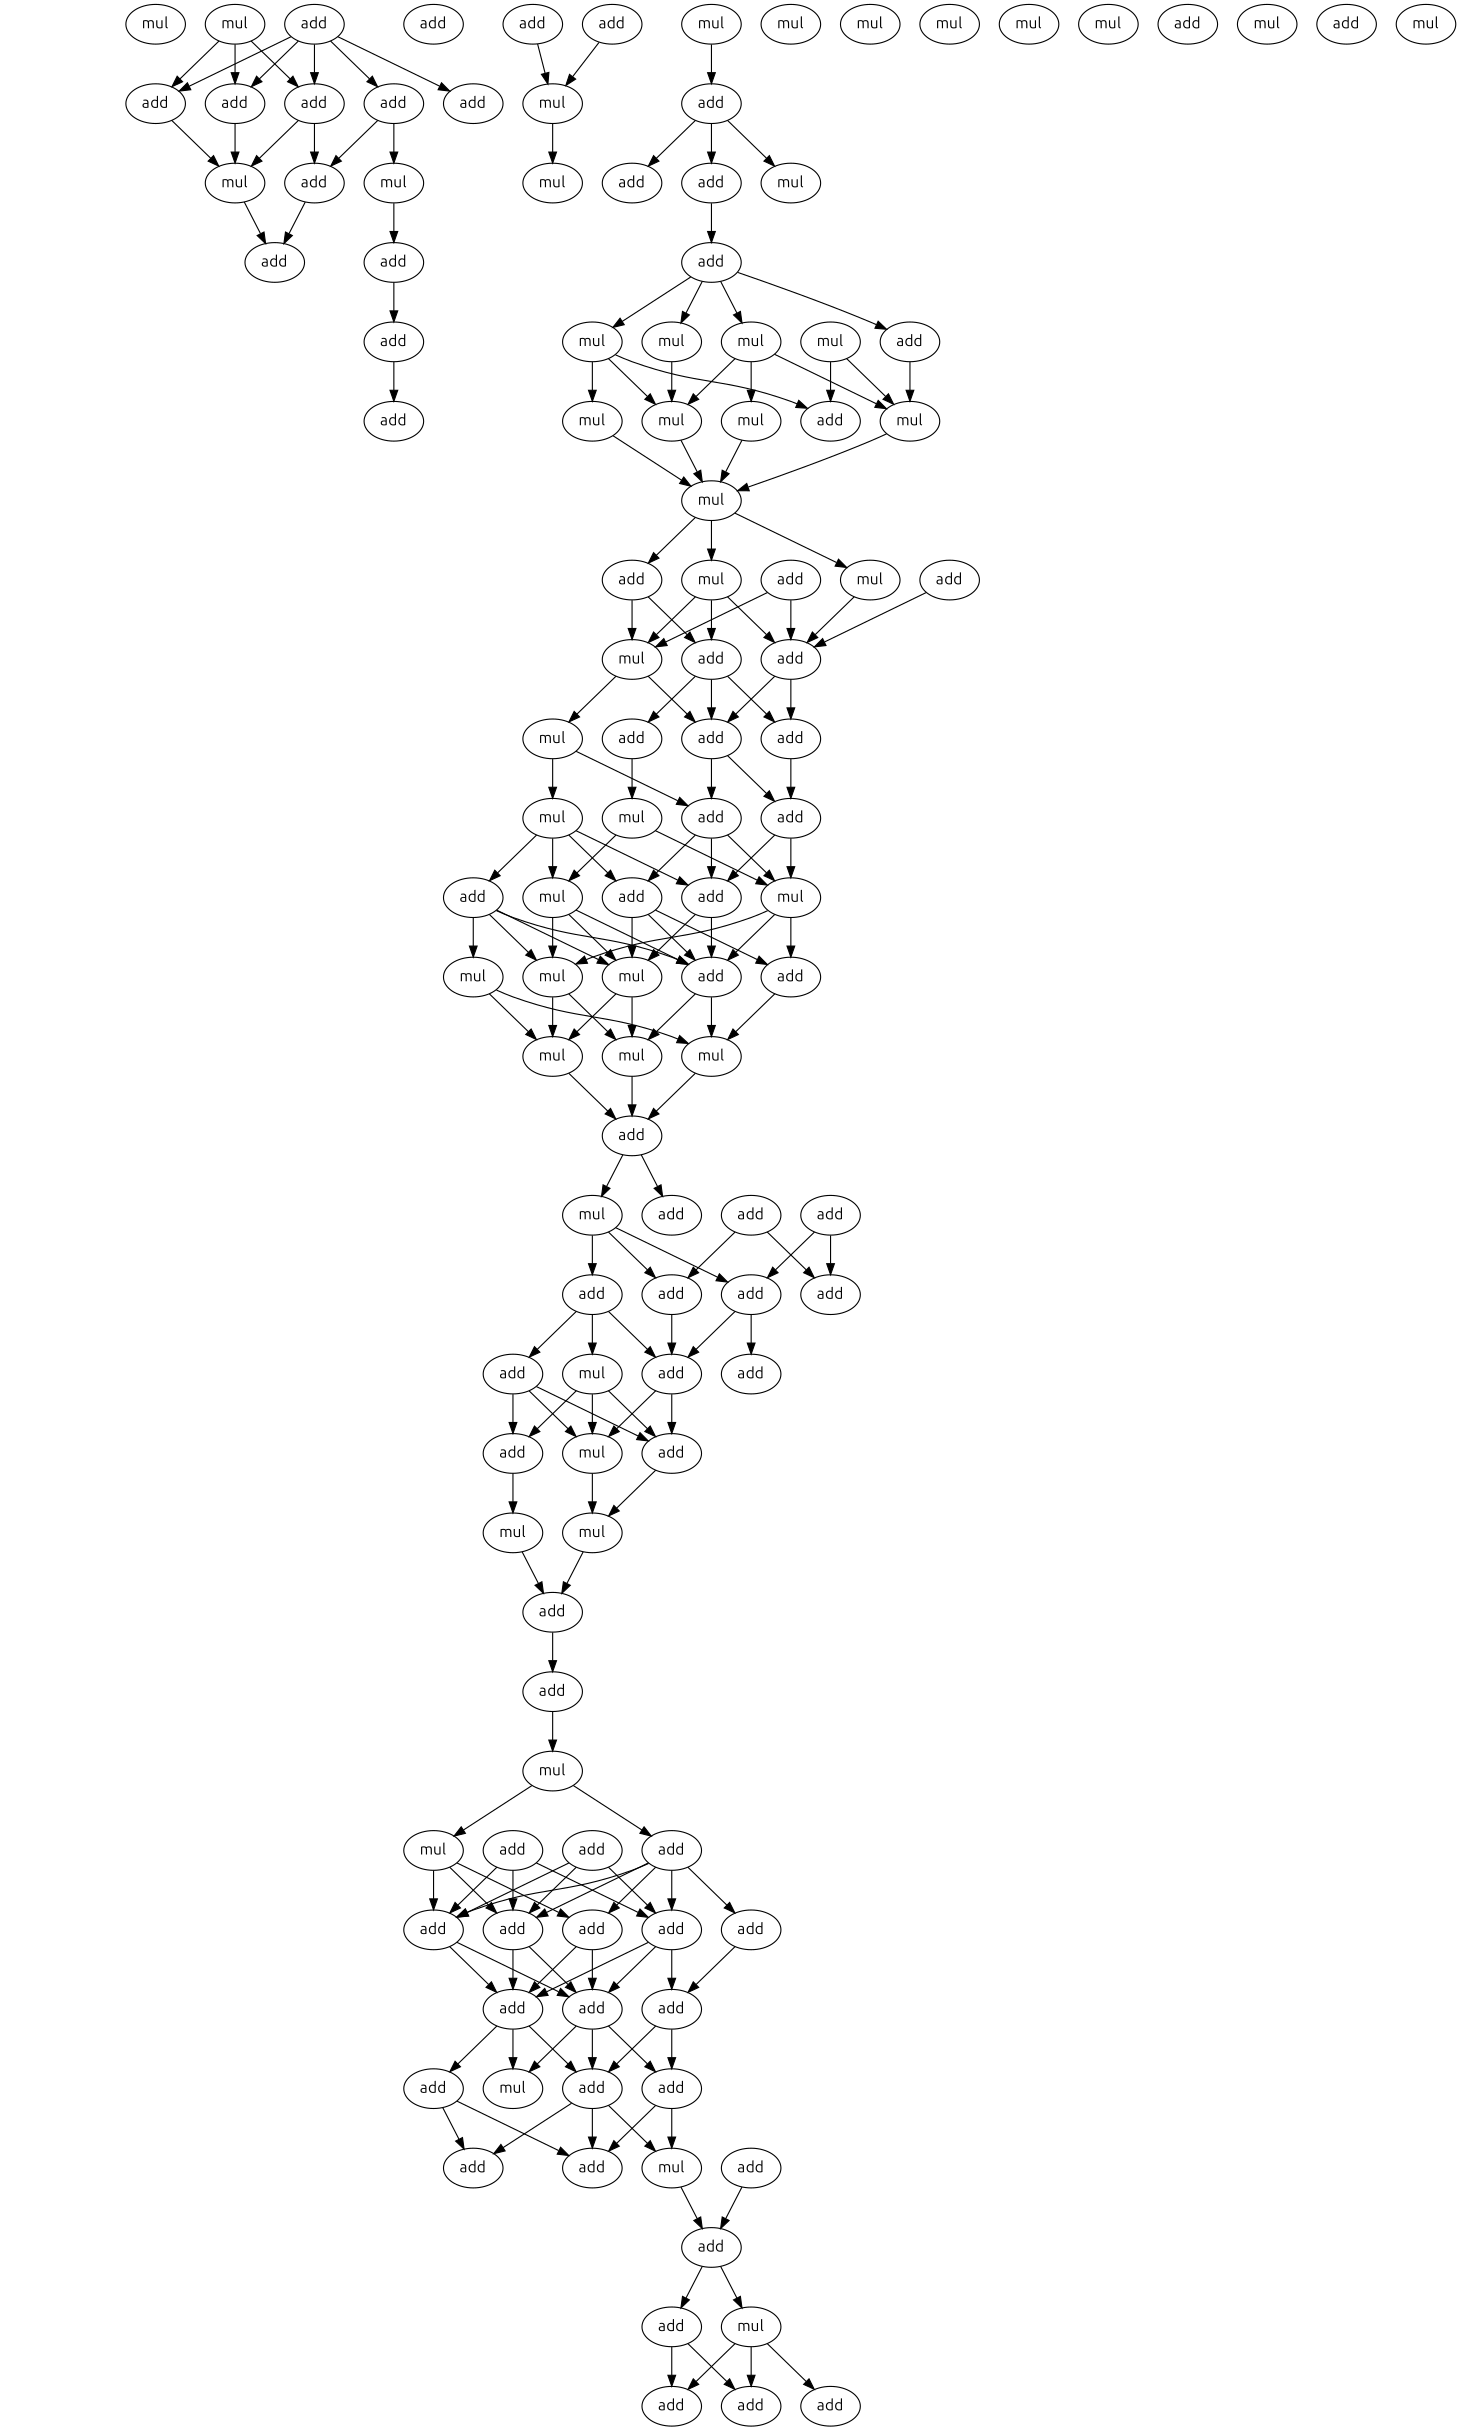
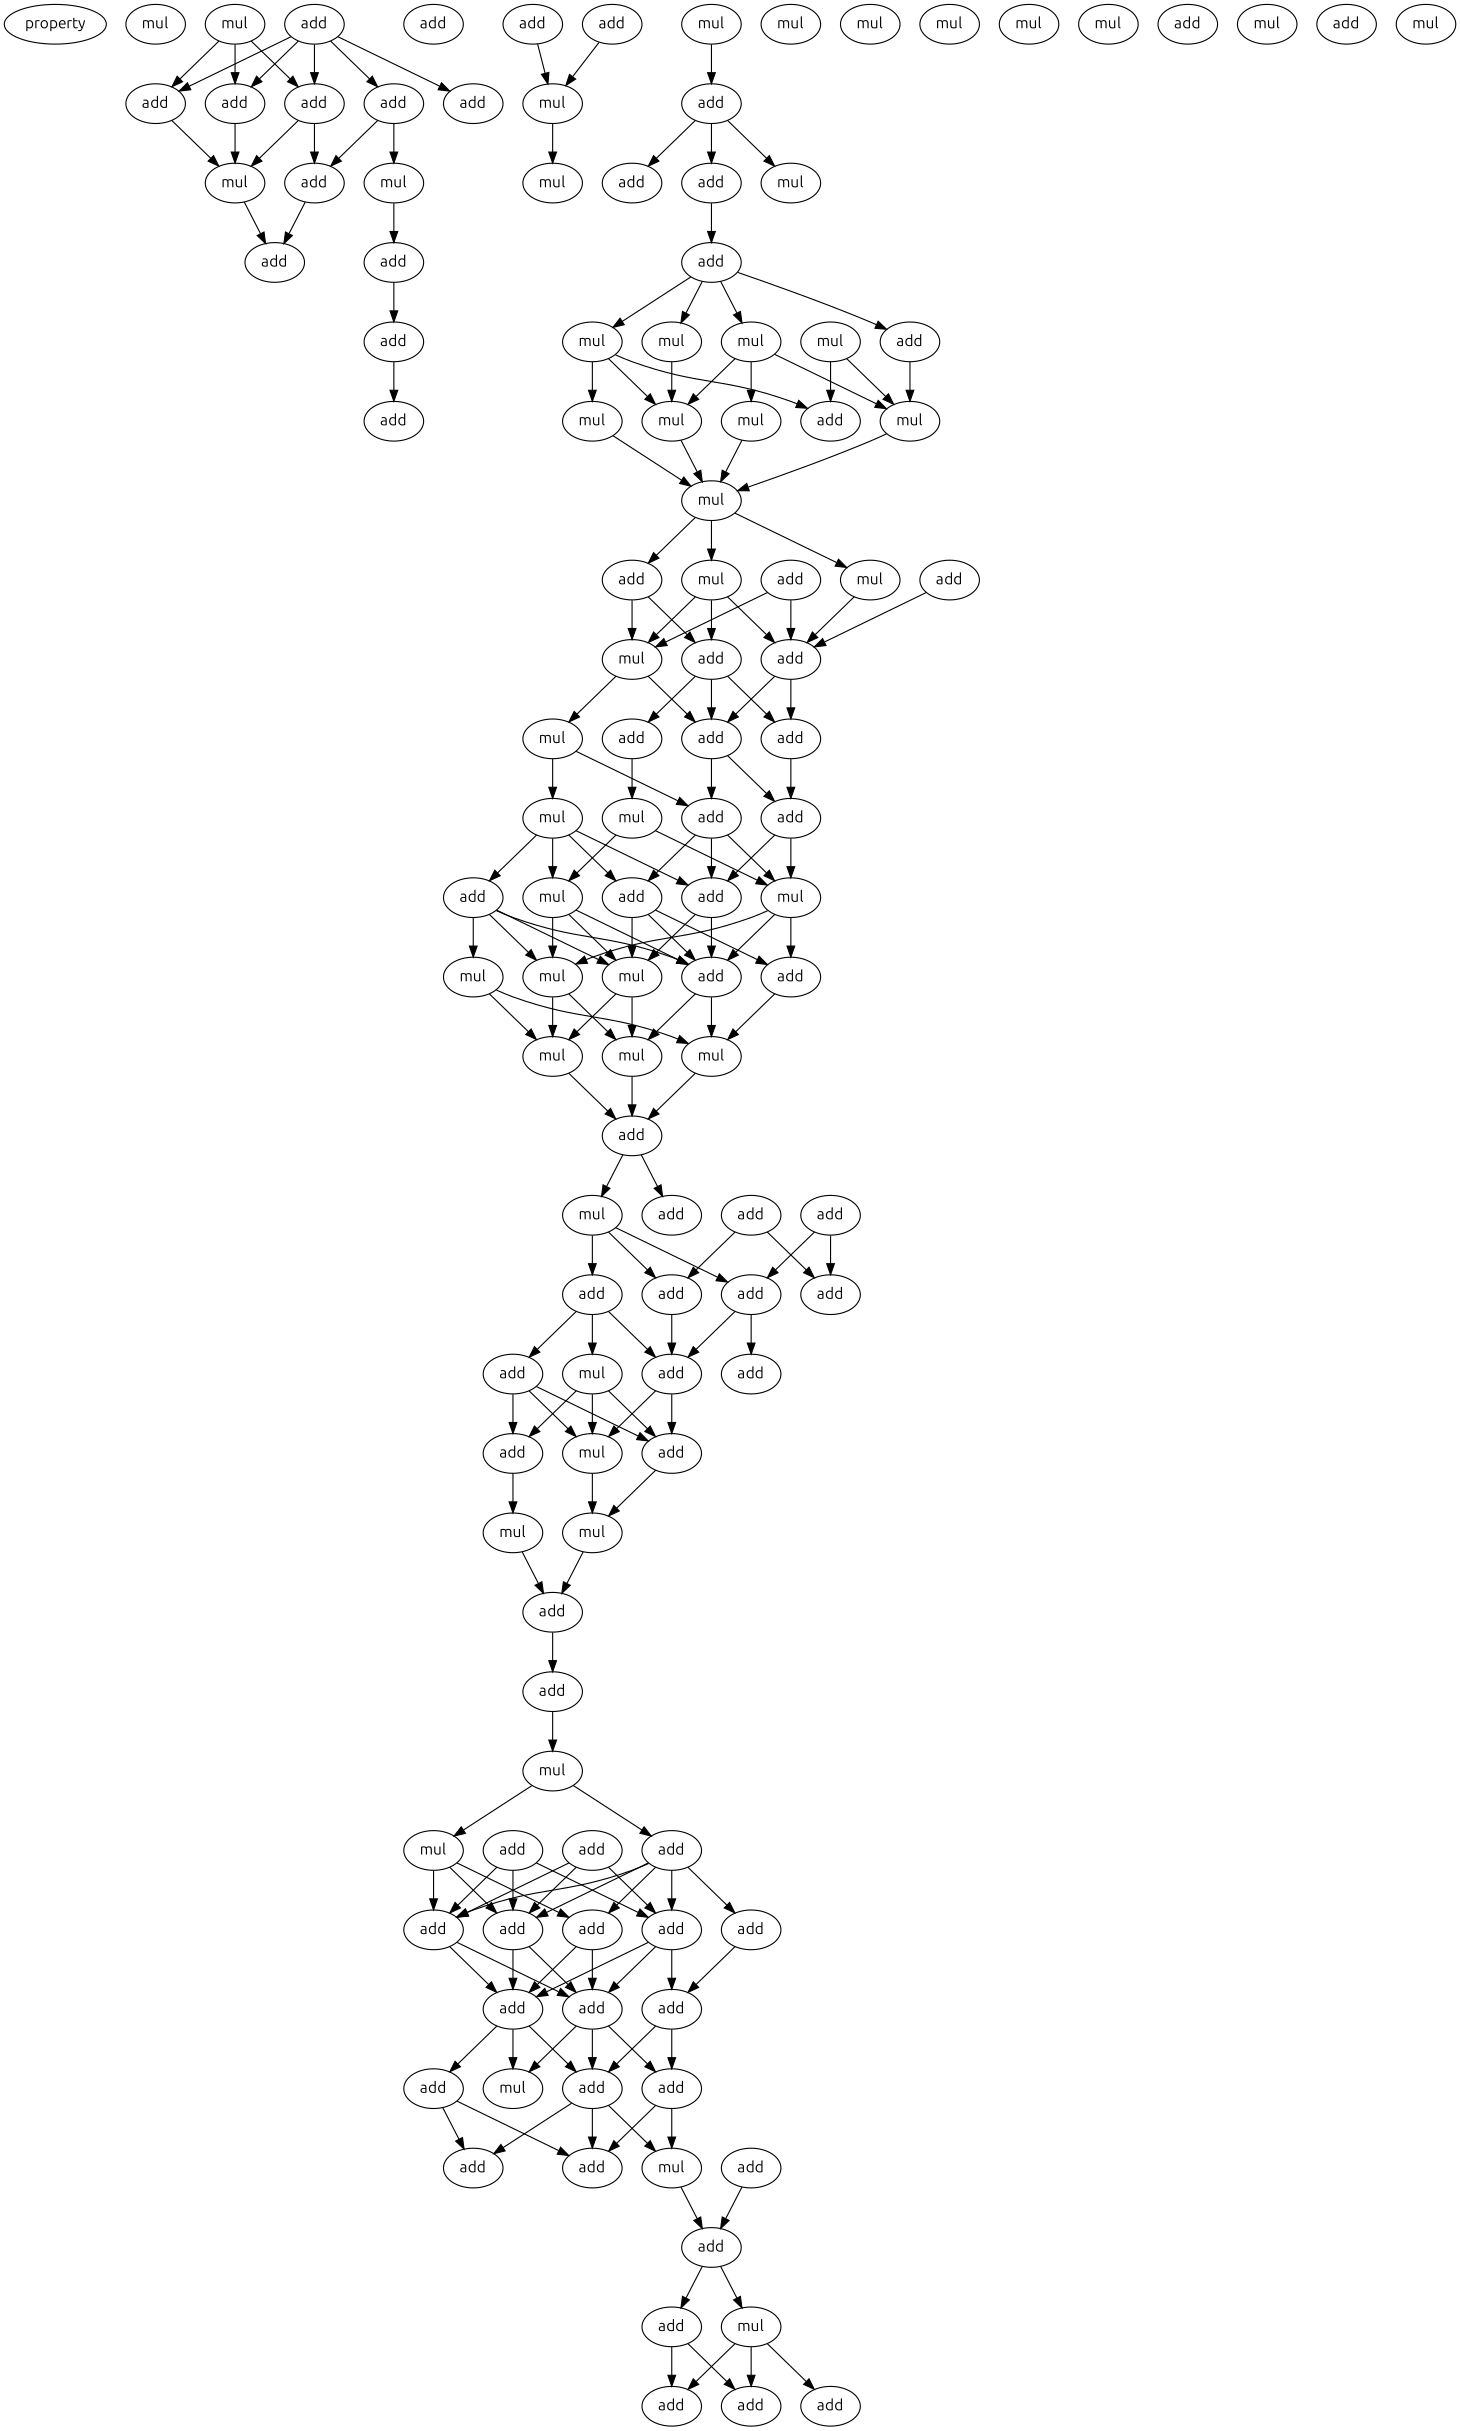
node "property": added
